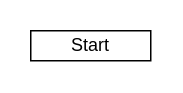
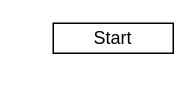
node "Start": moved (91, 46) -> (113, 38)
